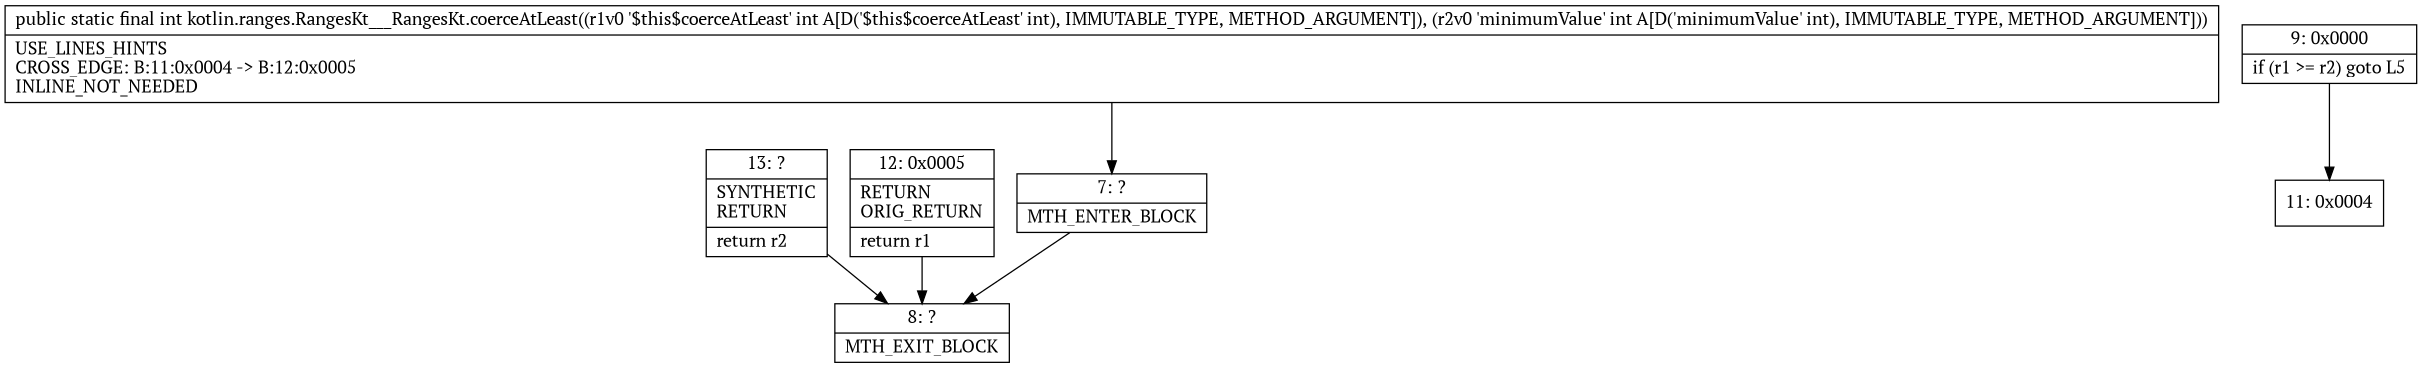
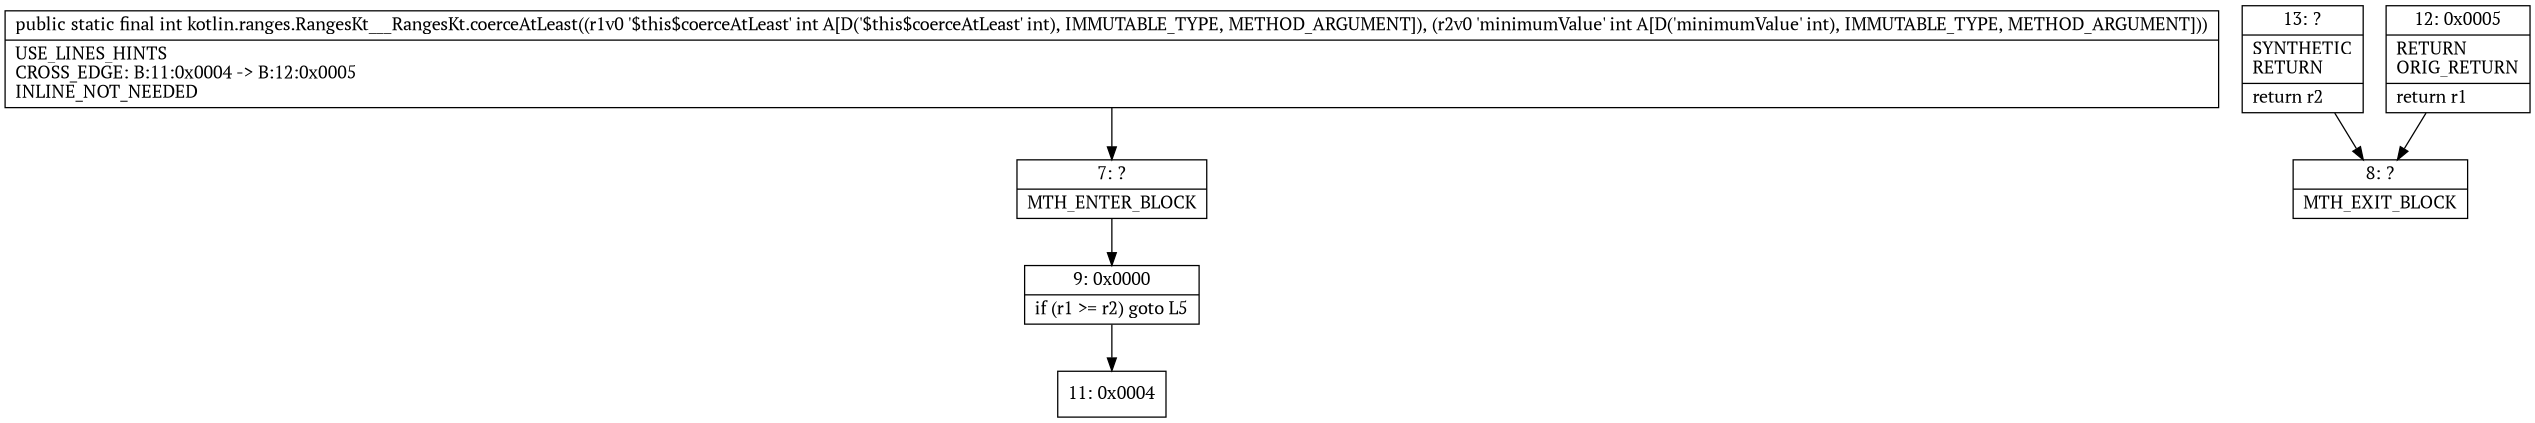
edge "7: ?" -> "8: ?": now "7: ?" -> "9: 0x0000"
